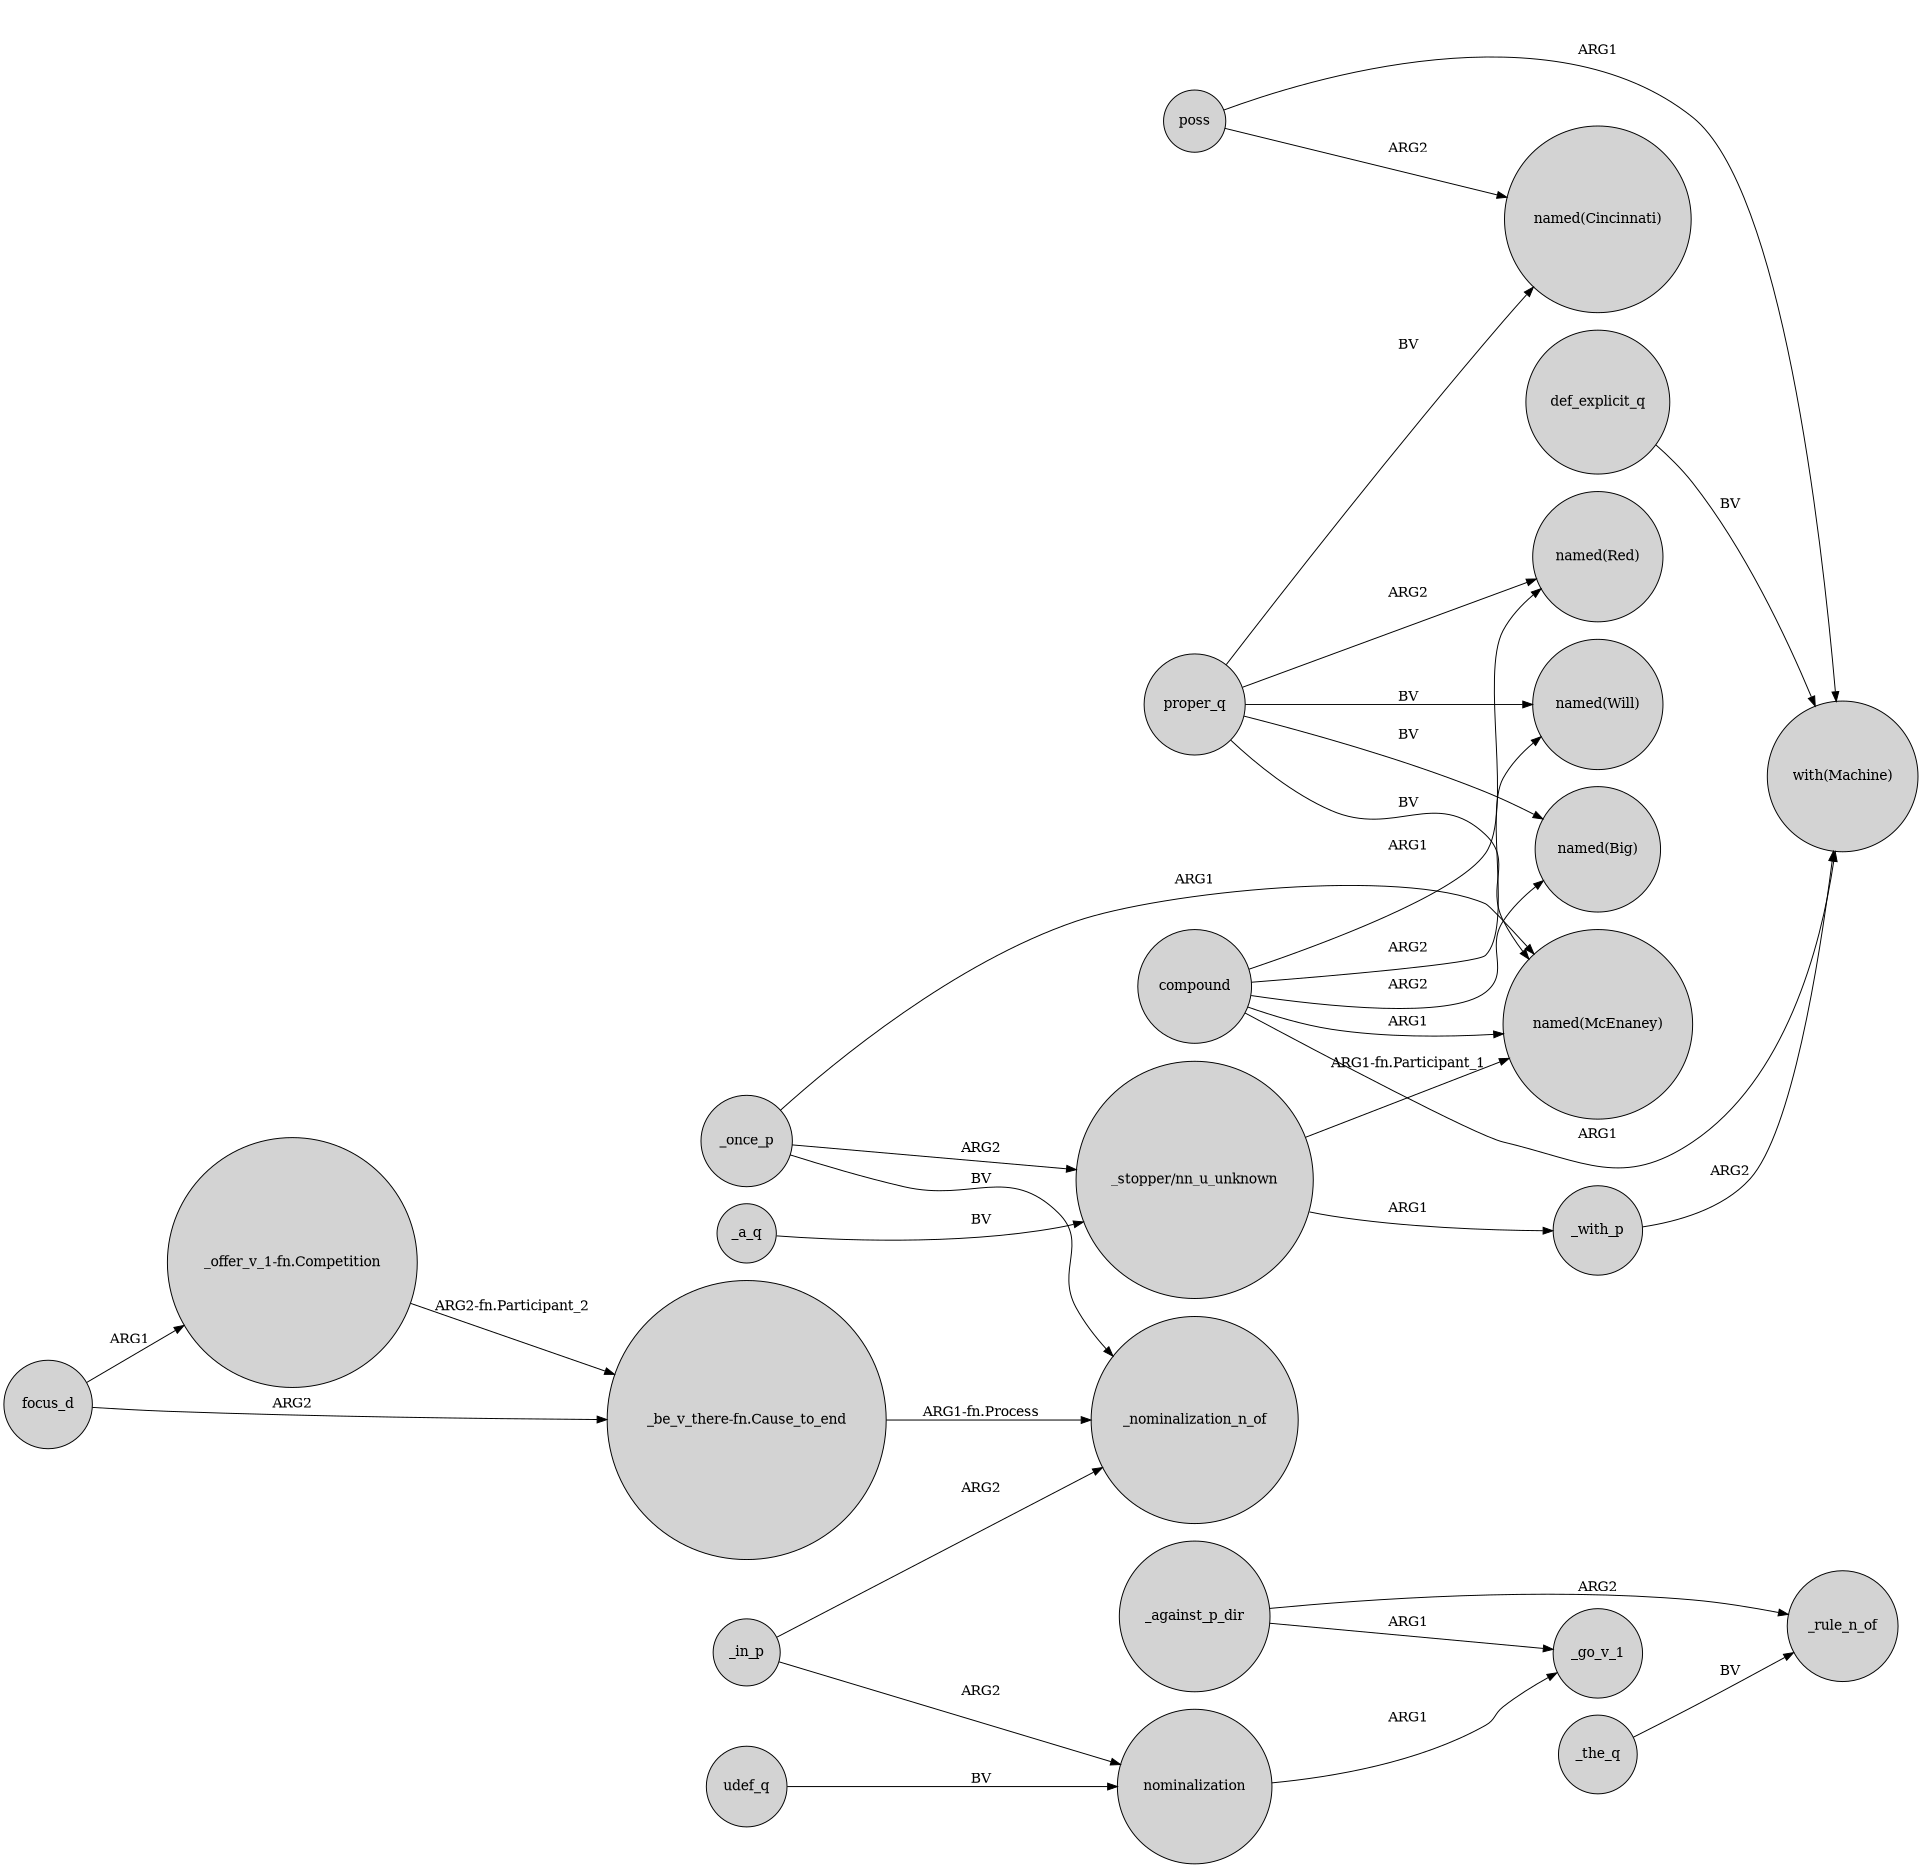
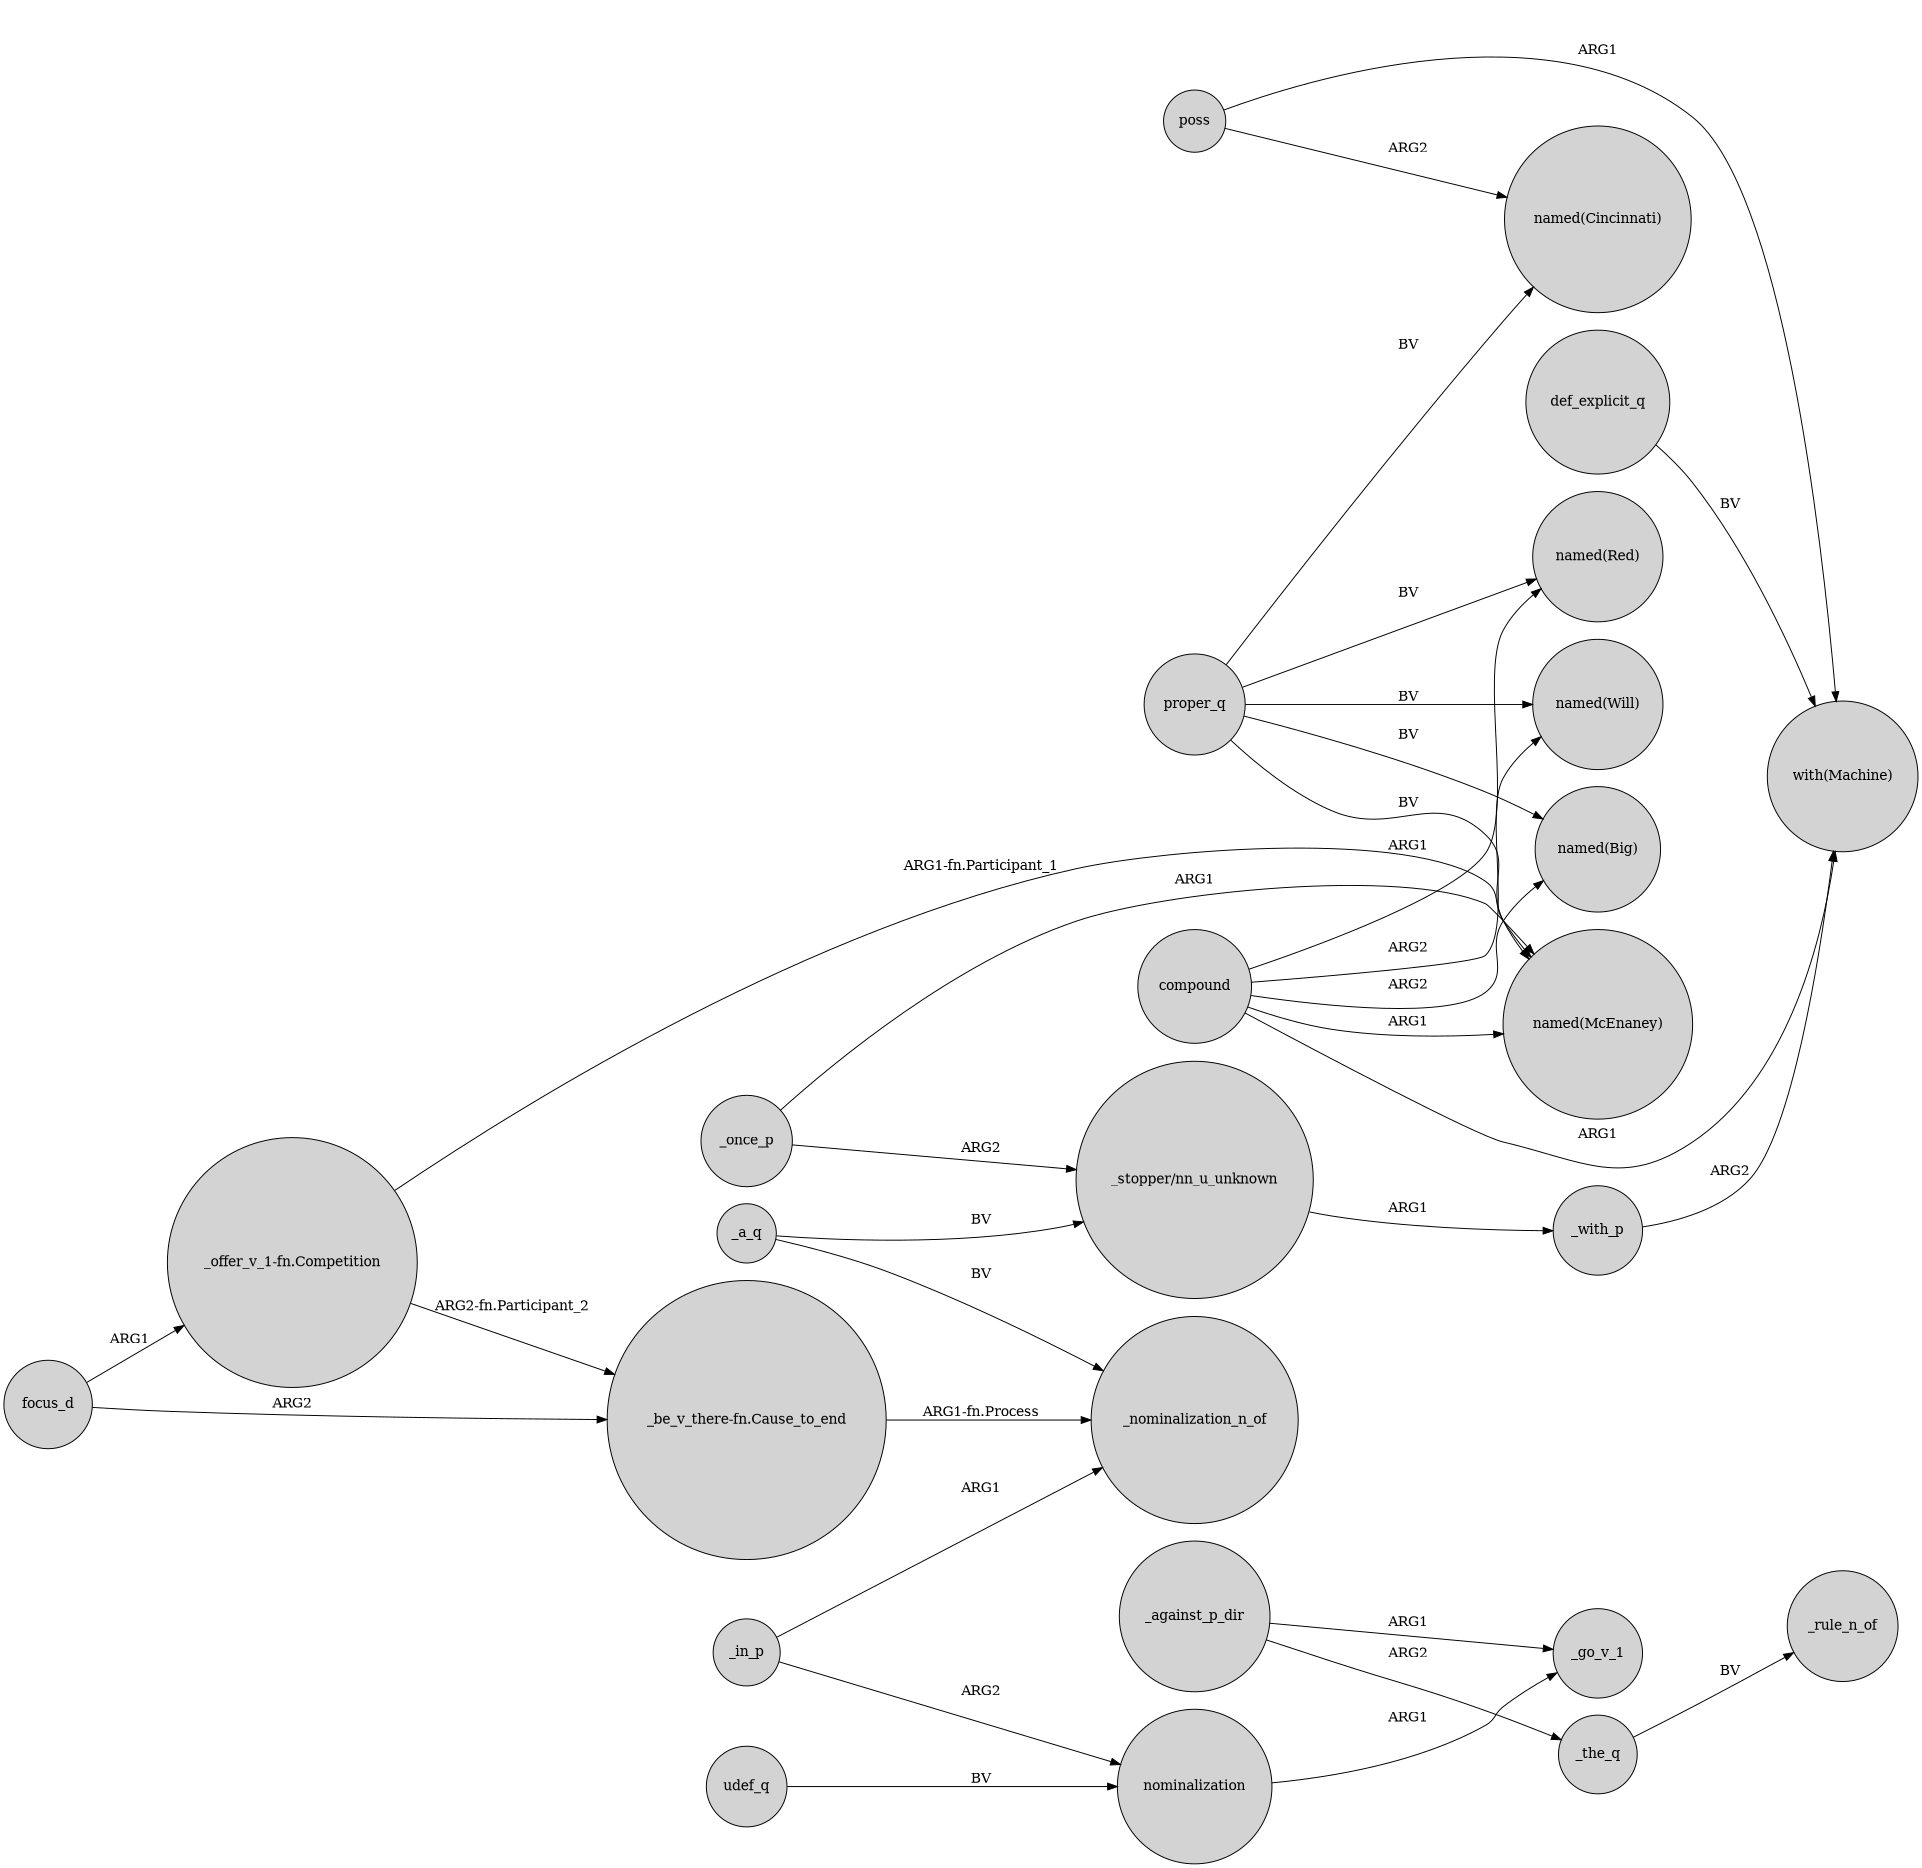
edge "proper_q" -> "named(Red)": label "ARG2" -> "BV"
edge "_stopper/nn_u_unknown" -> "named(McEnaney)": now "_offer_v_1-fn.Competition" -> "named(McEnaney)"
edge "_once_p" -> "_nominalization_n_of": now "_a_q" -> "_nominalization_n_of"
edge "_in_p" -> "_nominalization_n_of": label "ARG2" -> "ARG1"
edge "_against_p_dir" -> "_rule_n_of": now "_against_p_dir" -> "_the_q"
